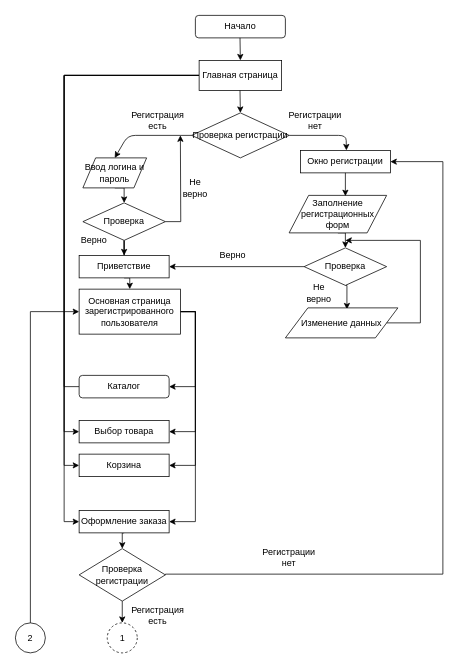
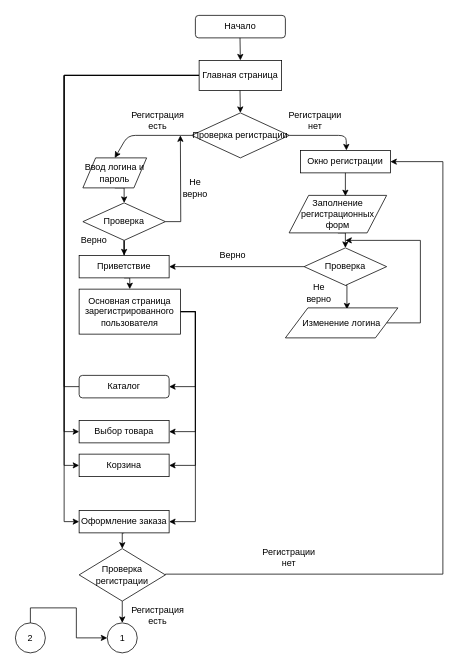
node "Изменение данных": label "Изменение данных" -> "Изменение логина"
edge "2" -> "Основная страница зарегистрированного пользователя": now "2" -> "1"
node "1": style dashed -> solid
